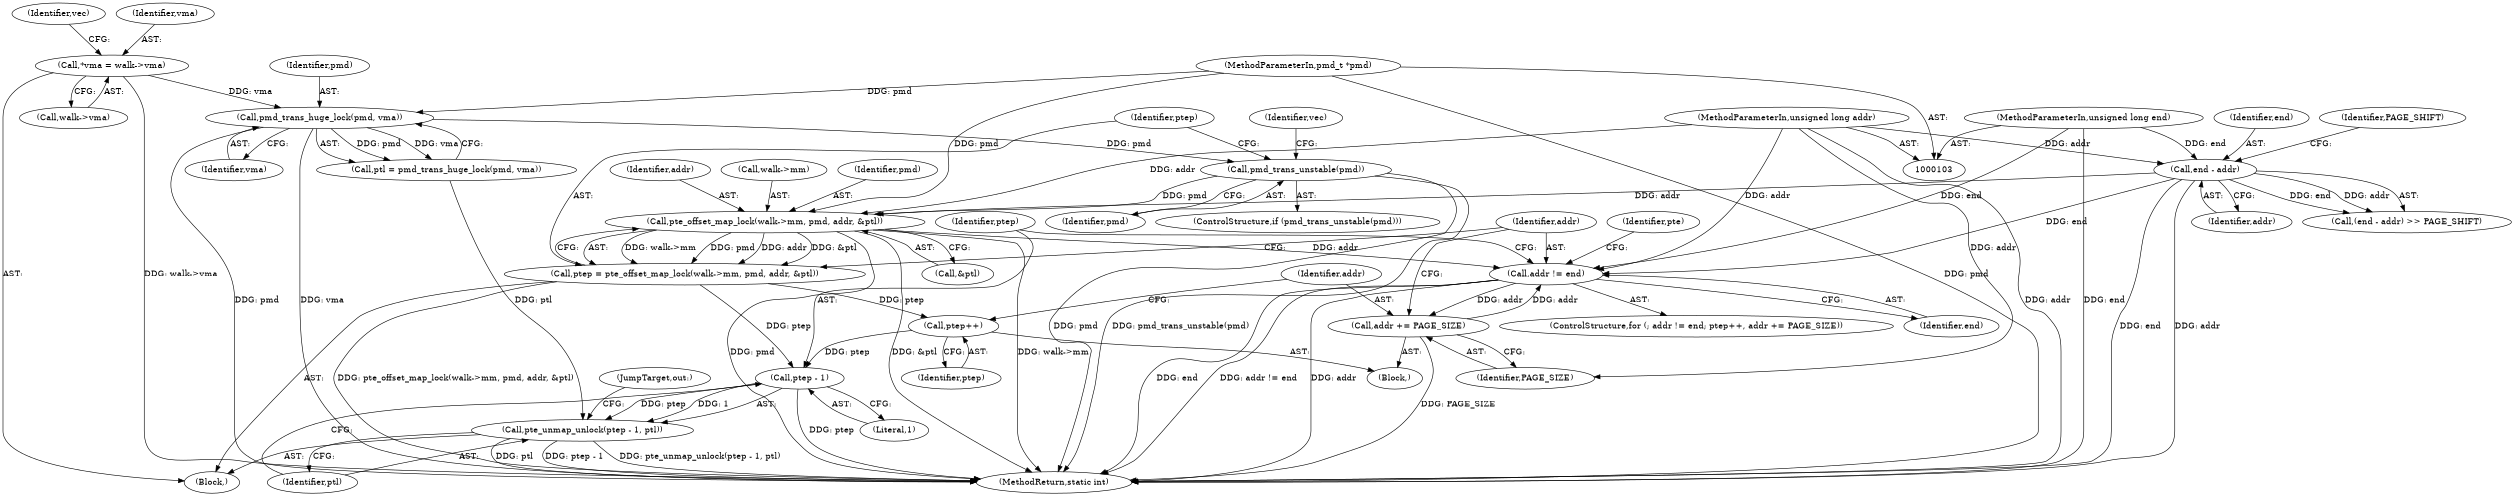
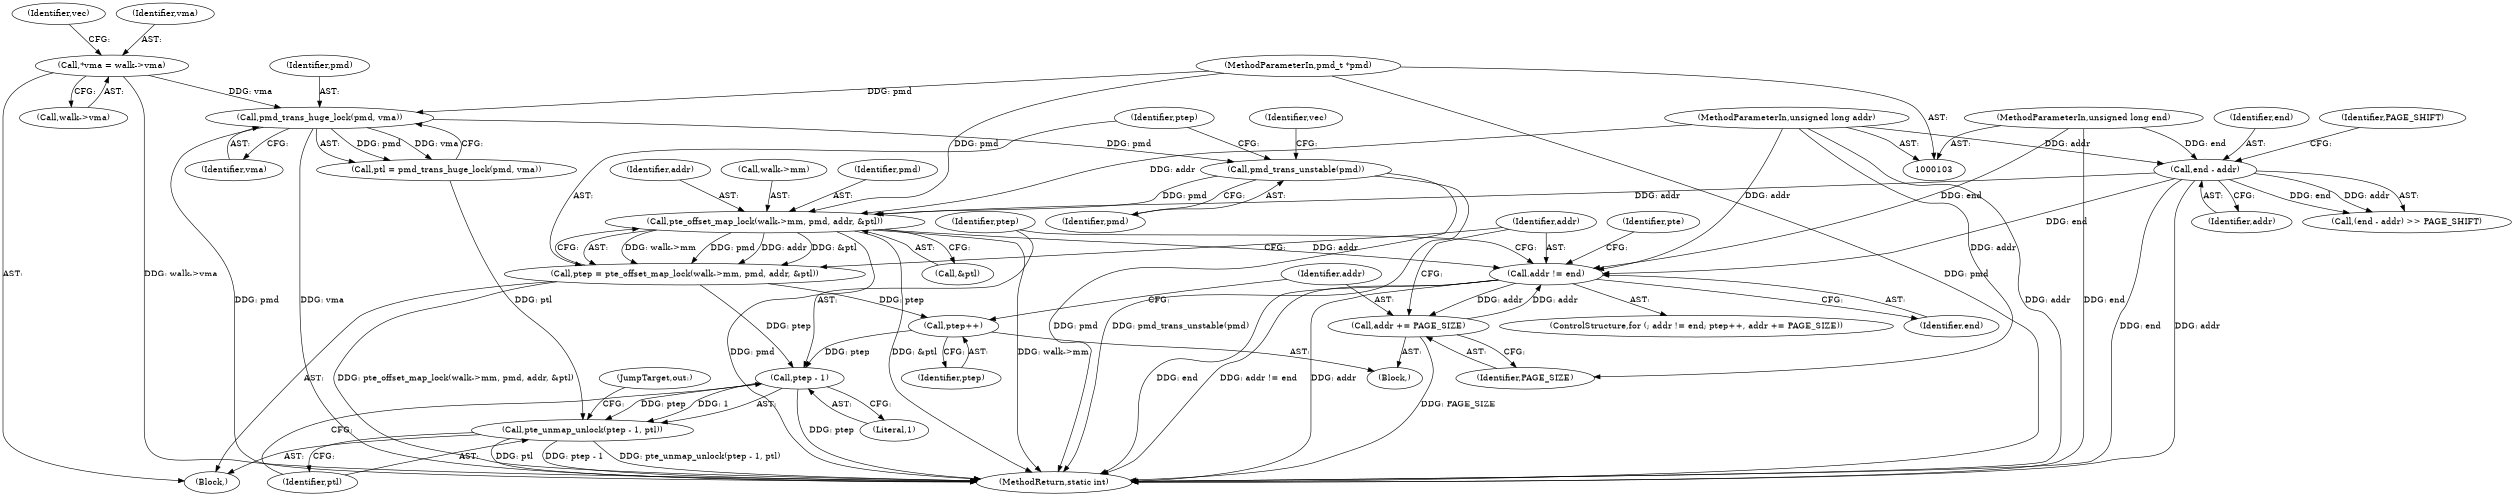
node "(ControlStructure,if (pmd_trans_unstable(pmd)))": removed
